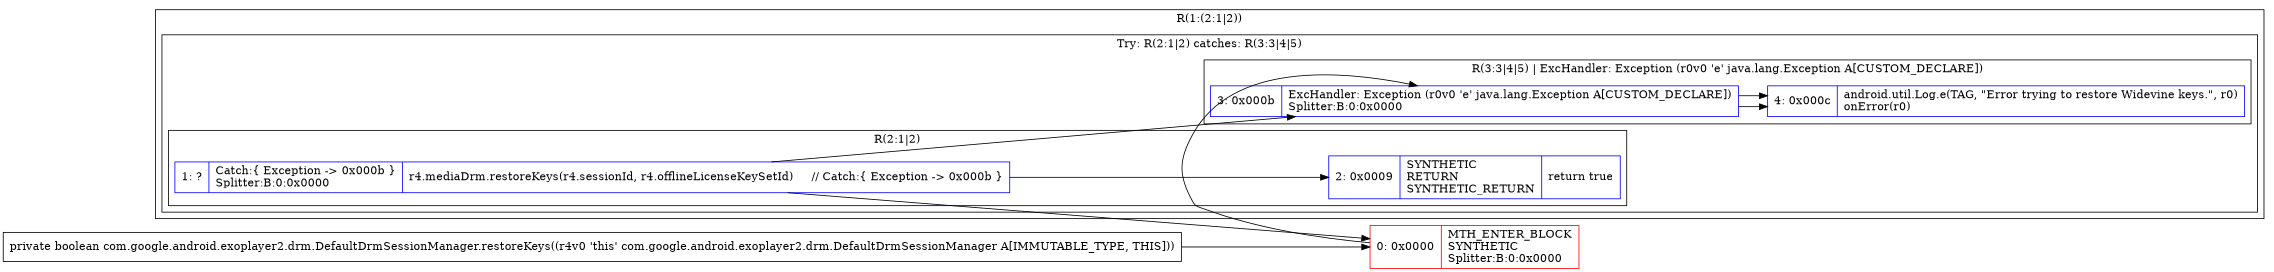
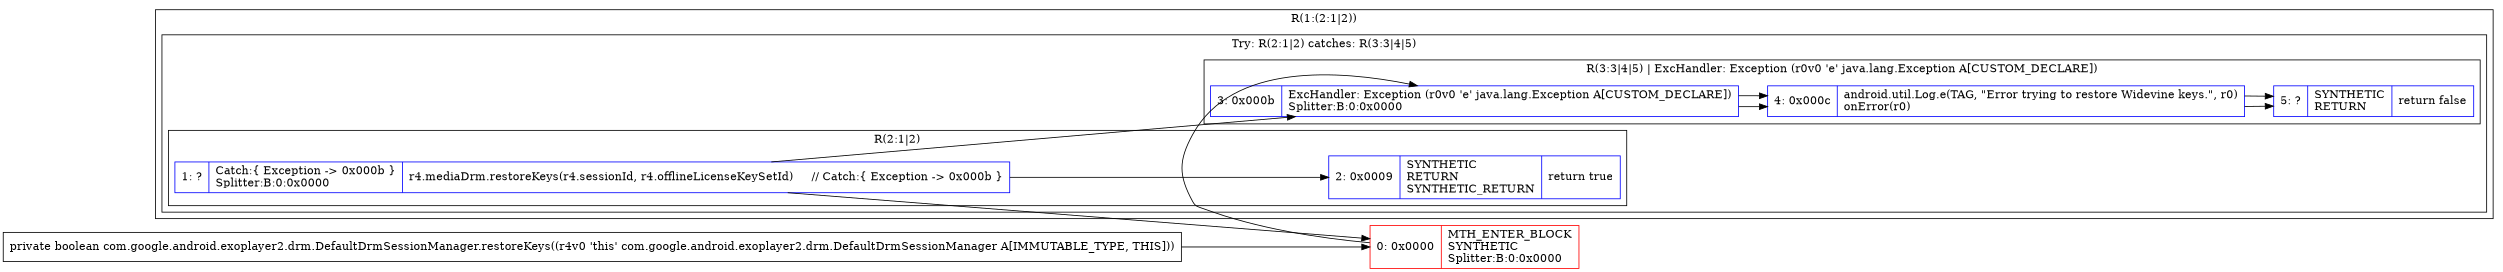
node "5: ?": added
